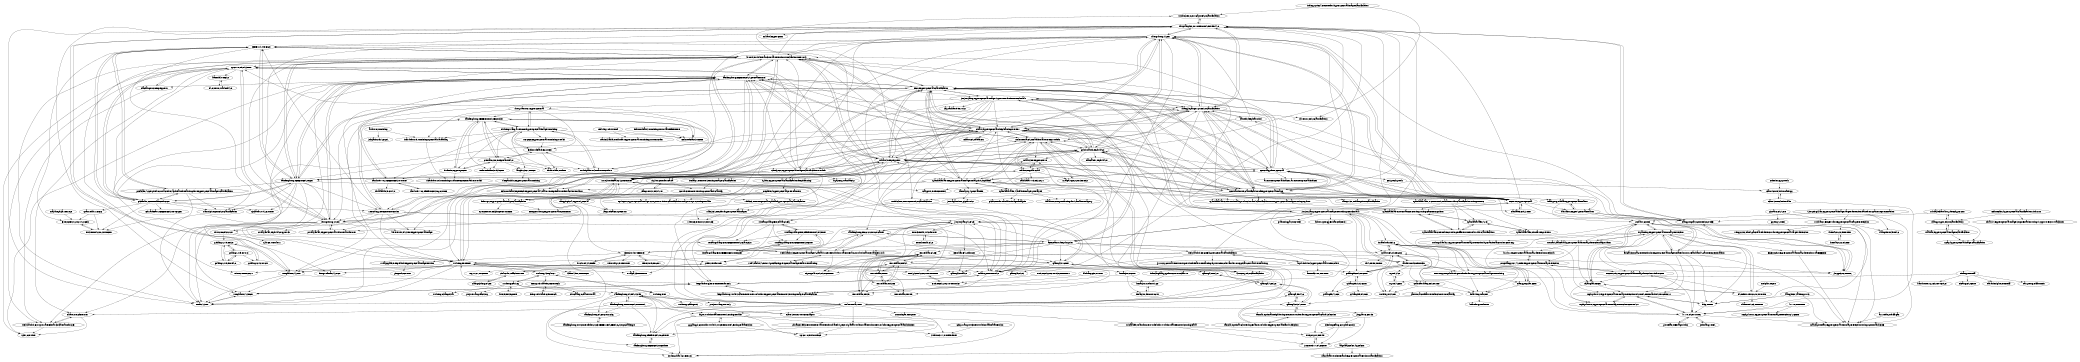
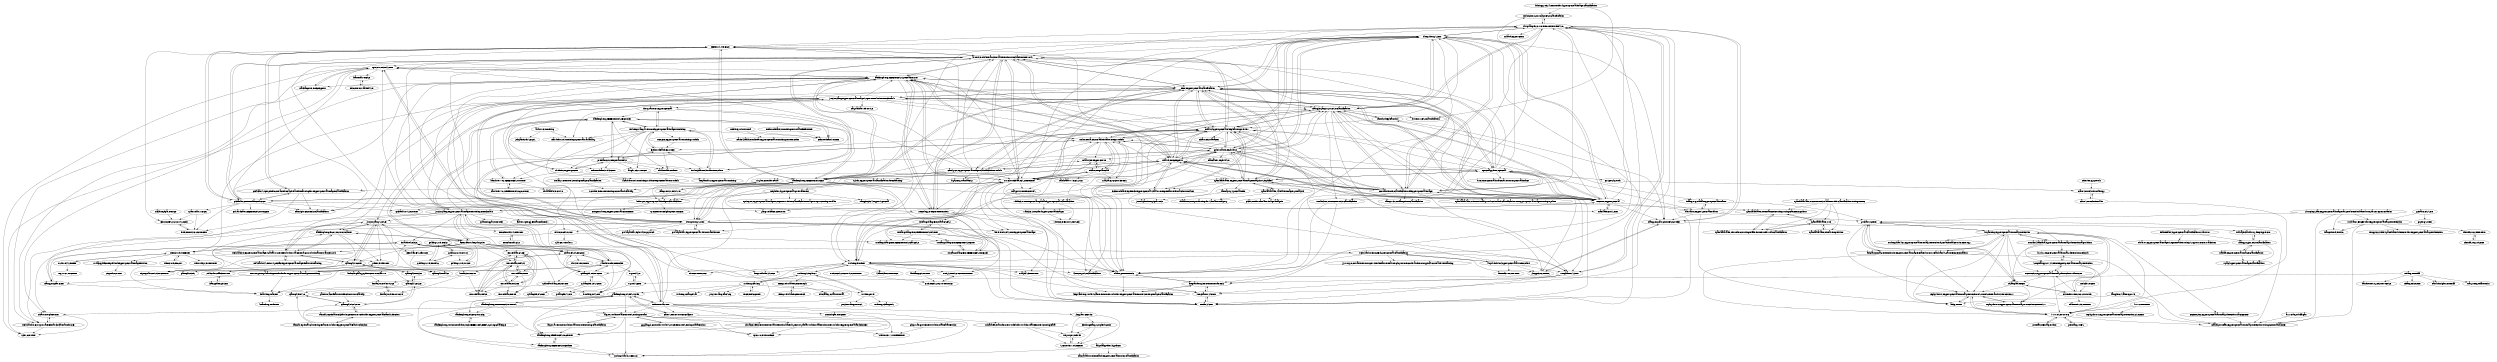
edge "nshaud/DeepHyperX" -> "Vikki23/SLIC_for_hyperspectral_images": now "nshaud/DeepHyperX" -> "suvojit-0x55aa/A2S2K-ResNet"
edge "subhajitchaudhury/deephypercnn" -> "xiangyongcao/CNN_HSIC_MRF": reversed
node "likyoo/awesome-multimodal-remote-sensing-classification": added
